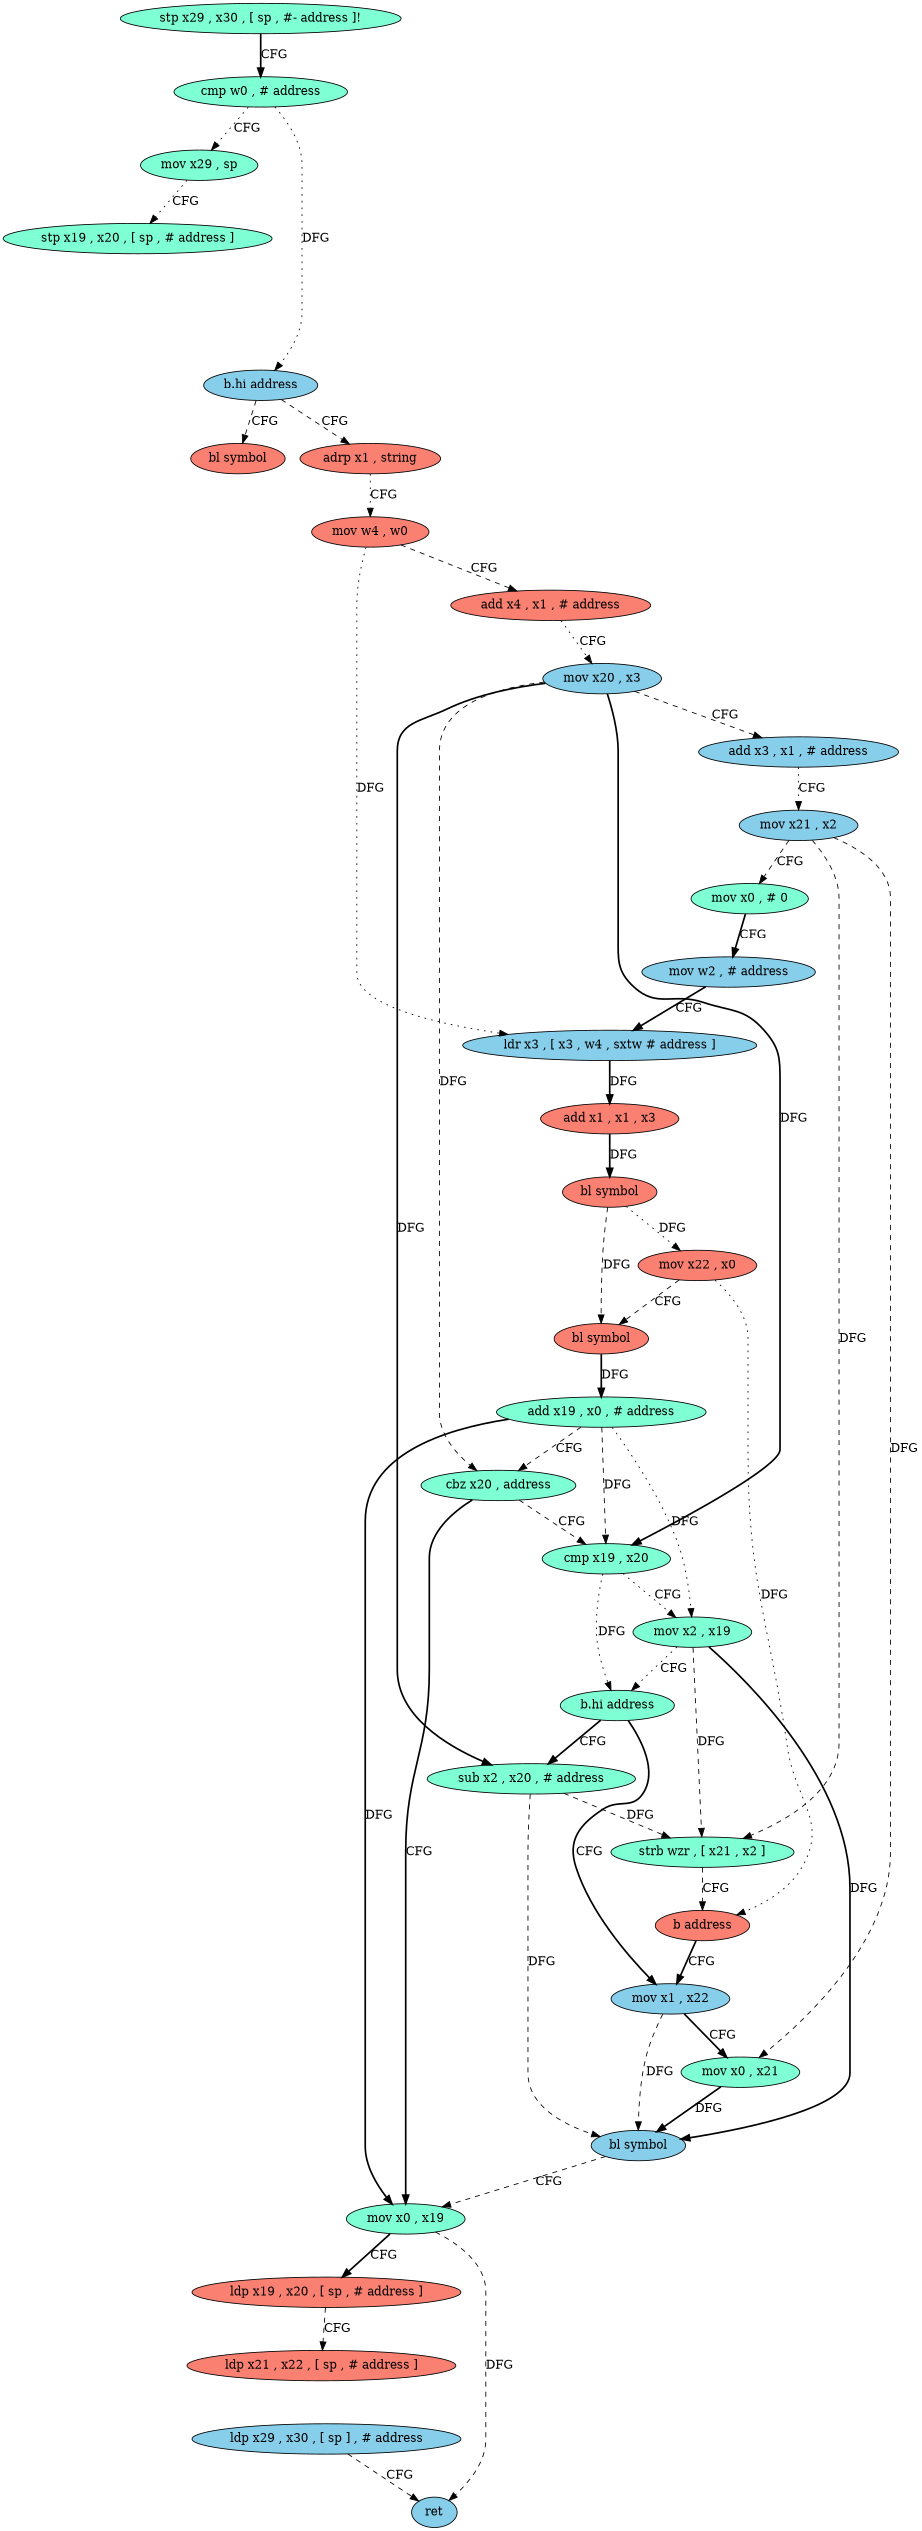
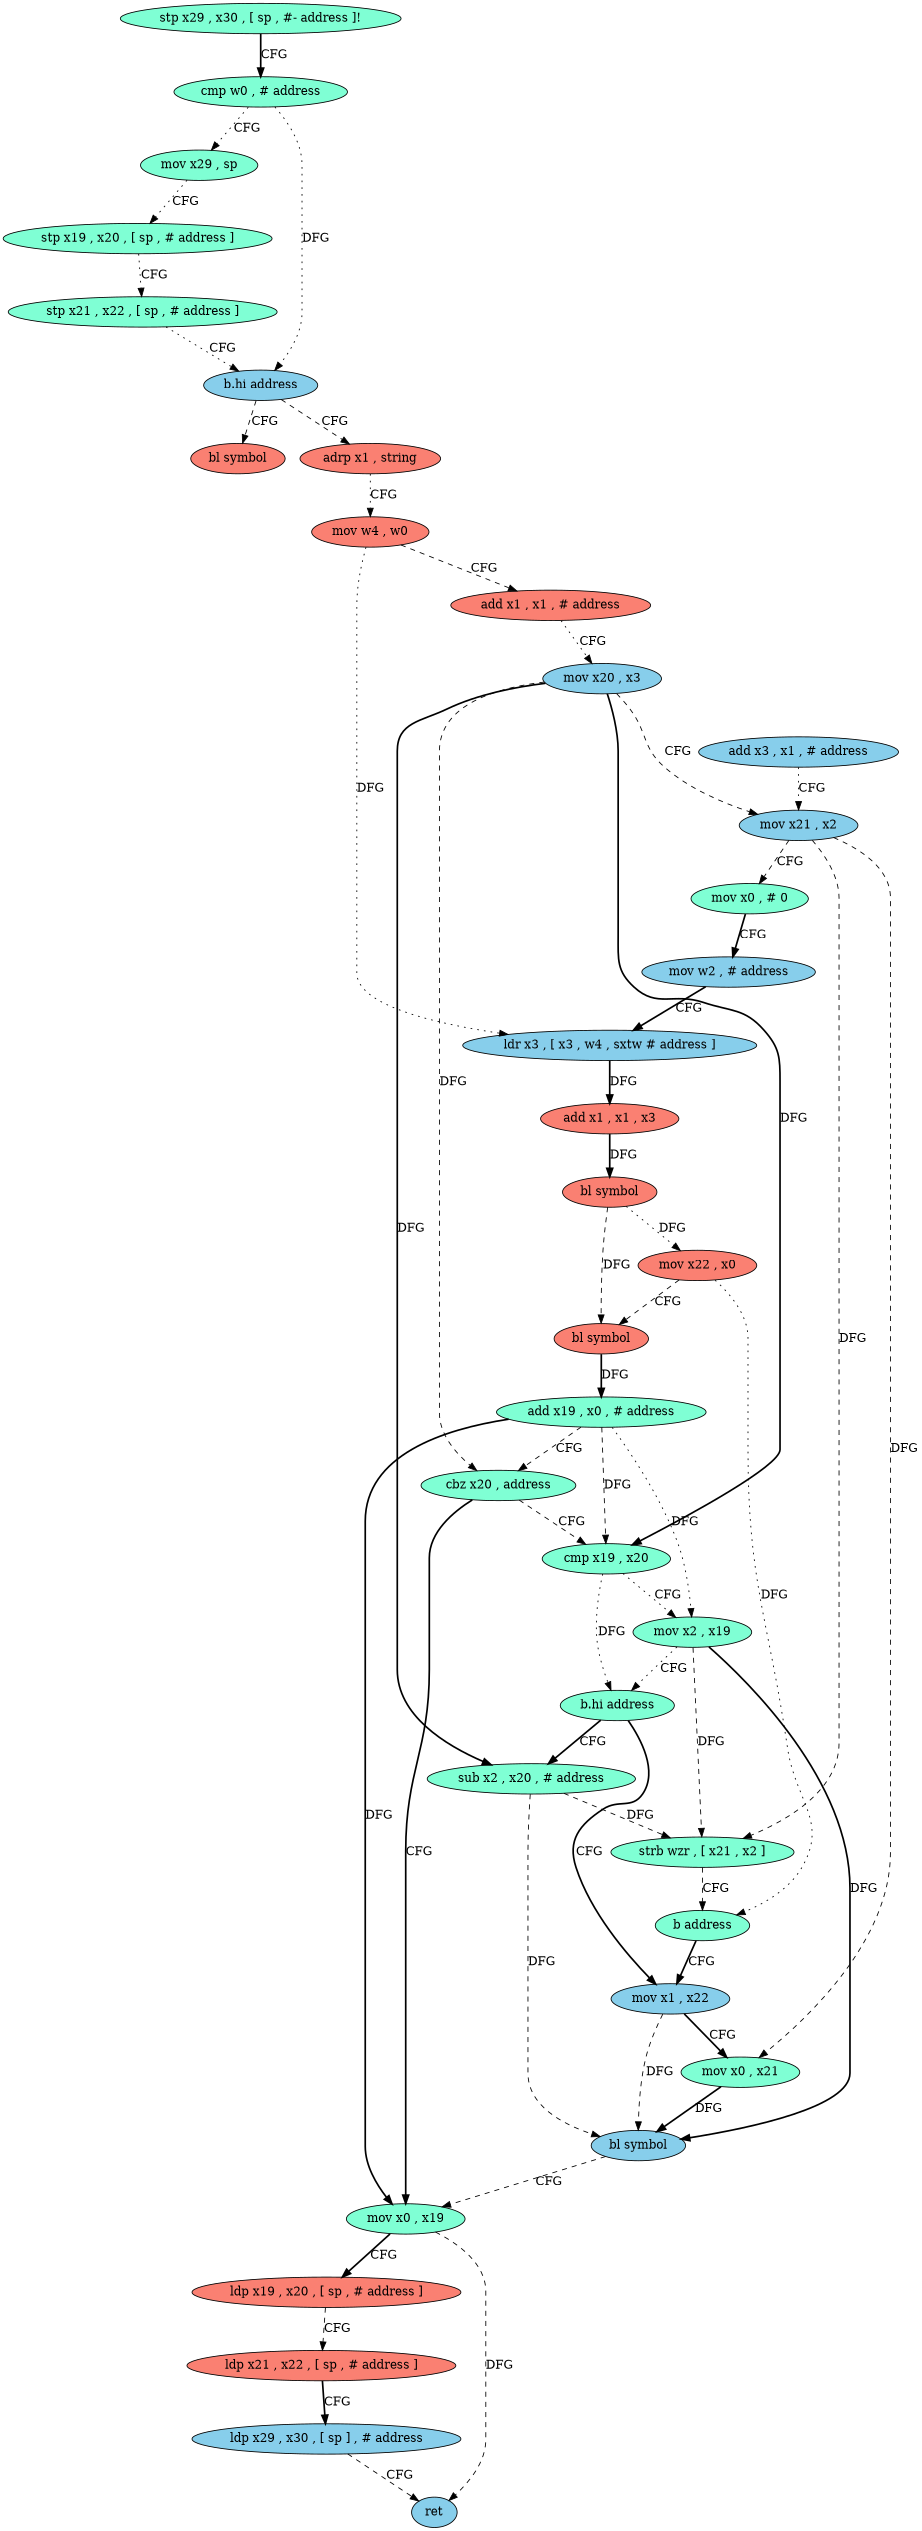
node "stp x21 , x22 , [ sp , # address ]": added
node "add x4 , x1 , # address": label "add x4 , x1 , # address" -> "add x1 , x1 , # address"
edge "mov x20 , x3" -> "add x3 , x1 , # address": now "mov x20 , x3" -> "mov x21 , x2"
node "b address": fillcolor salmon -> aquamarine
edge "ldp x21 , x22 , [ sp , # address ]" -> "ldp x29 , x30 , [ sp ] , # address": added, label "CFG"
